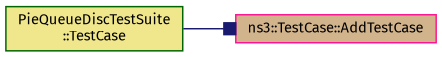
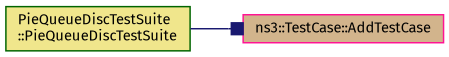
node "PieQueueDiscTestSuite ::TestCase": label "PieQueueDiscTestSuite ::TestCase" -> "PieQueueDiscTestSuite ::PieQueueDiscTestSuite"
